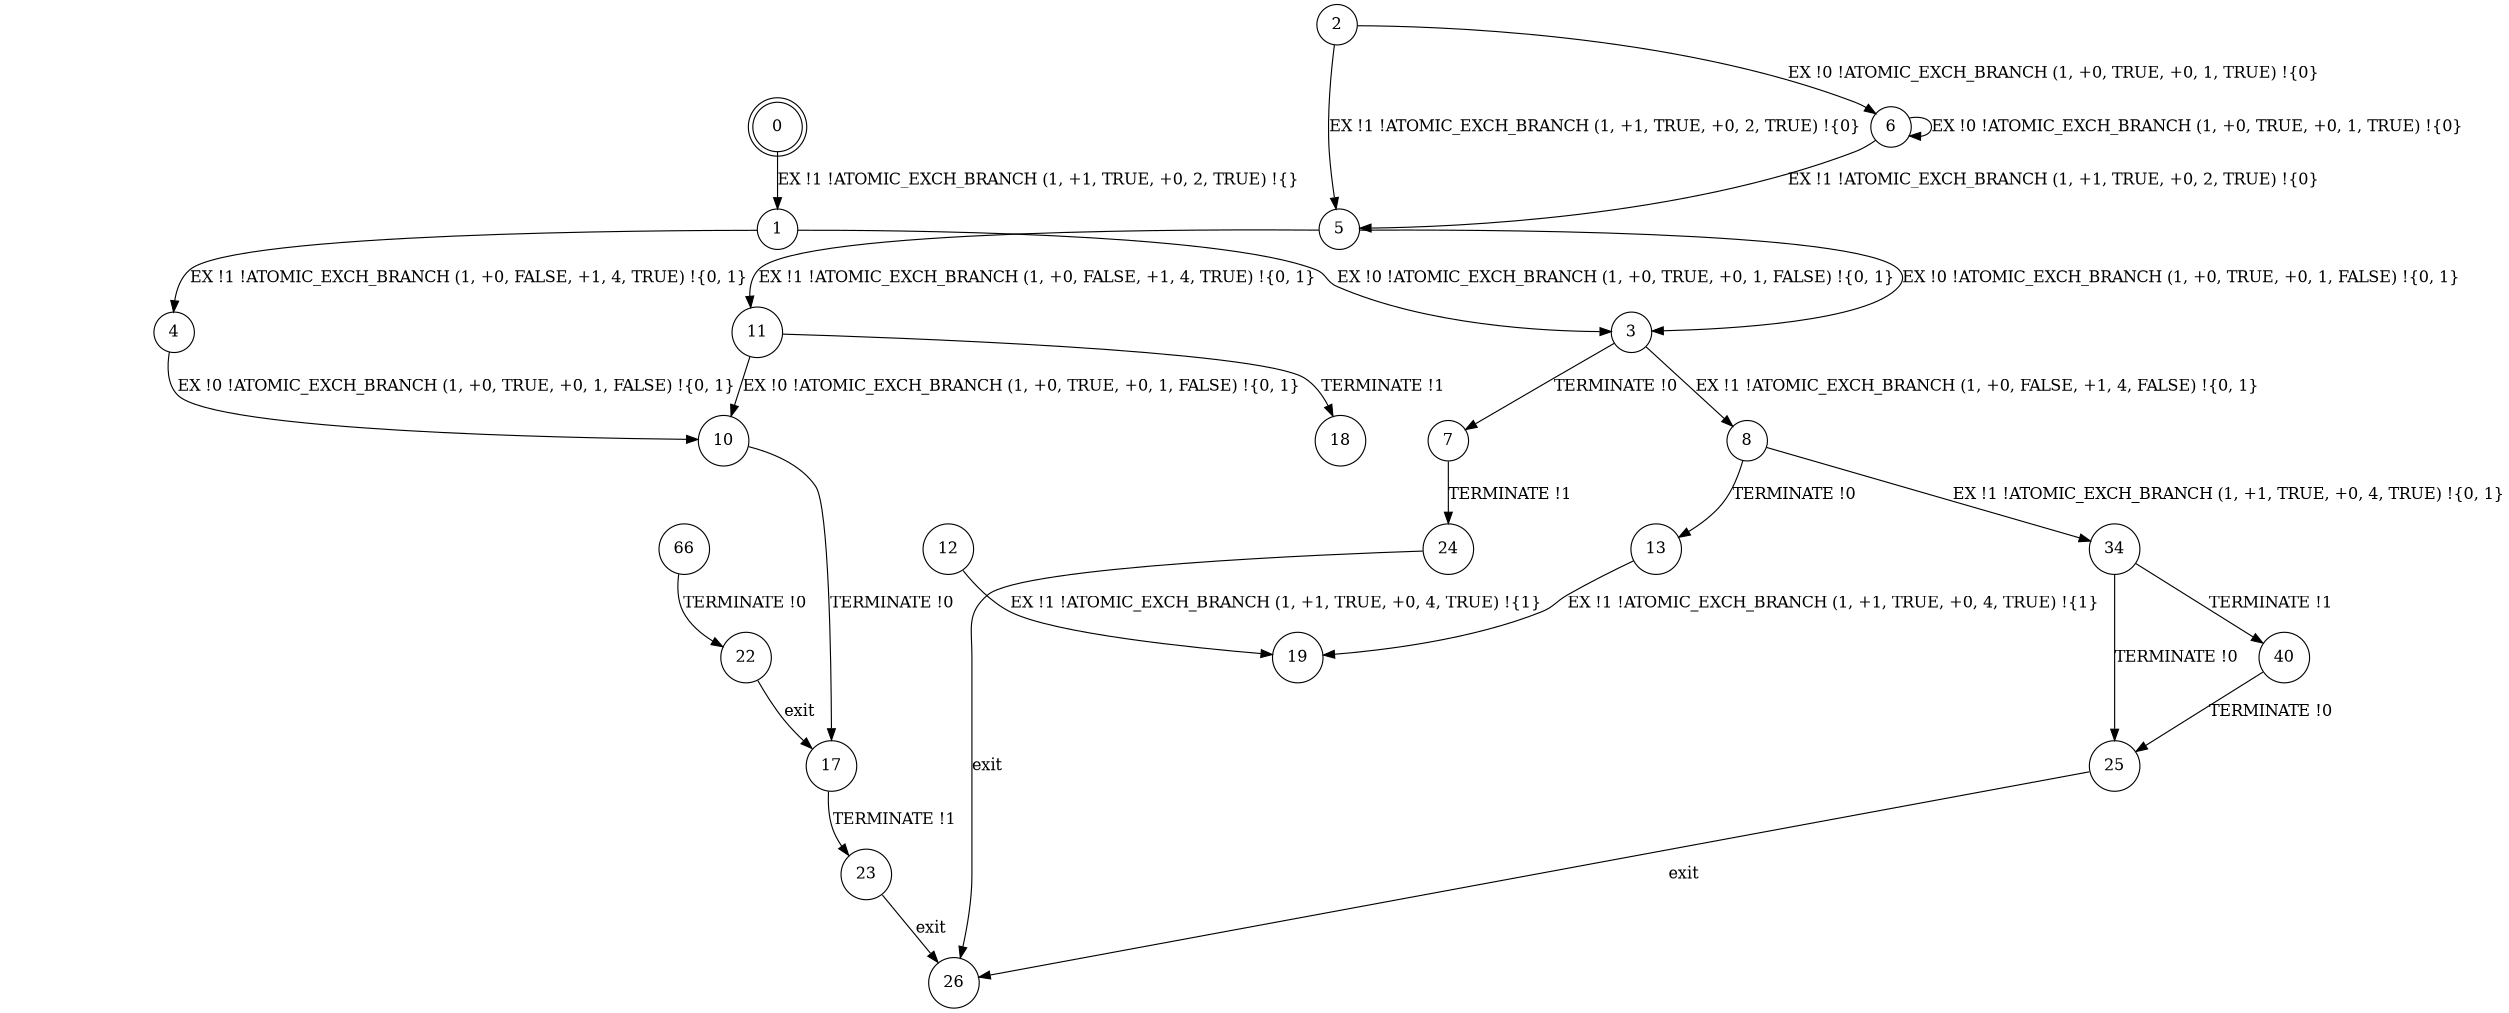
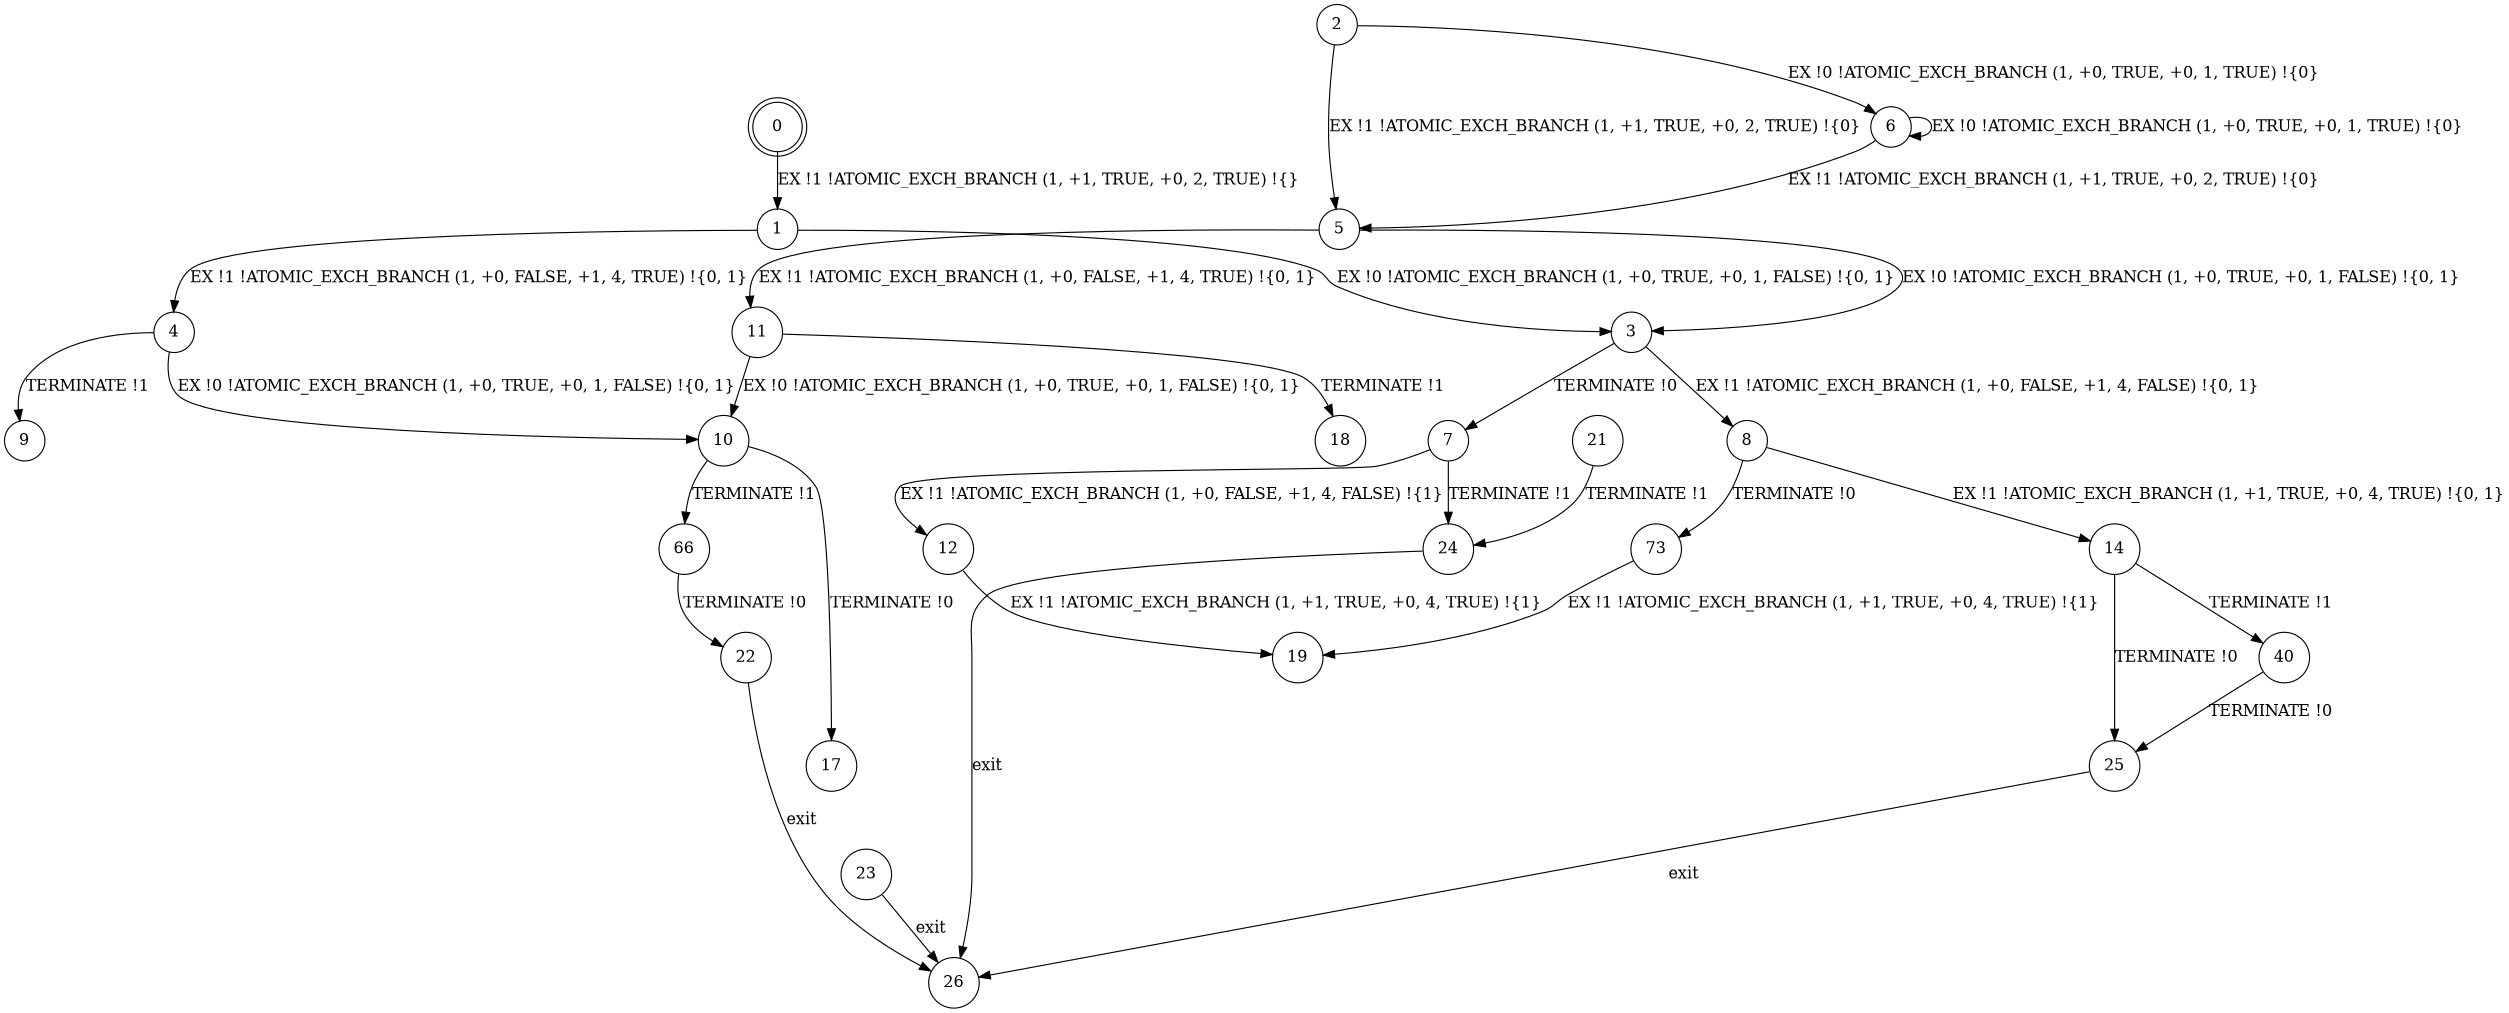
node "9": added
node "21": added
edge "7" -> "12": added, label "EX !1 !ATOMIC_EXCH_BRANCH (1, +0, FALSE, +1, 4, FALSE) !{1}"
edge "10" -> "66": added, label "TERMINATE !1"
node "13": label "13" -> "73"
node "34": label "34" -> "14"
edge "22" -> "17": now "22" -> "26"
edge "17" -> "23": removed, label "TERMINATE !1"
